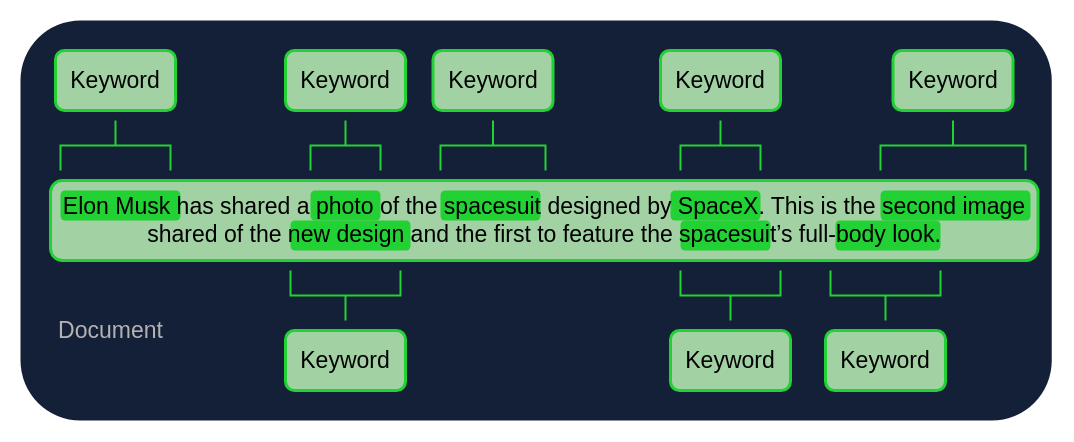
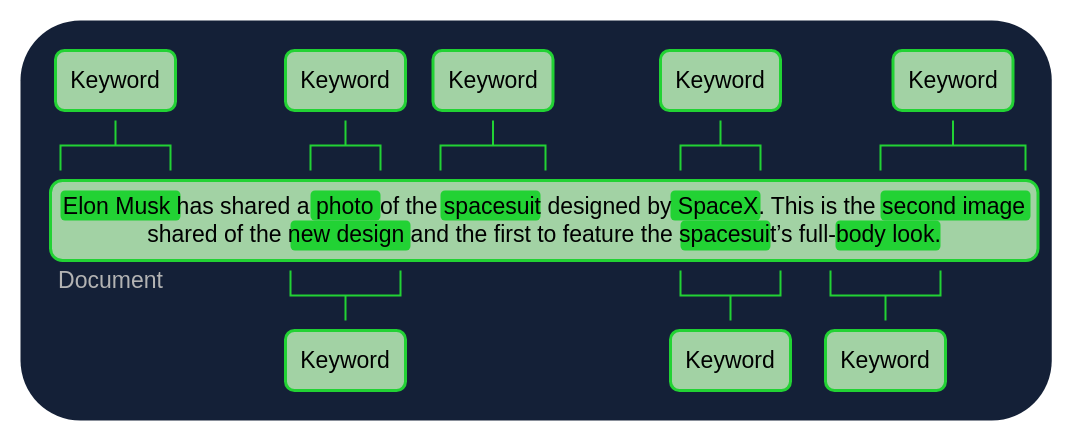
node "Document": moved (111, 331) -> (111, 281)
